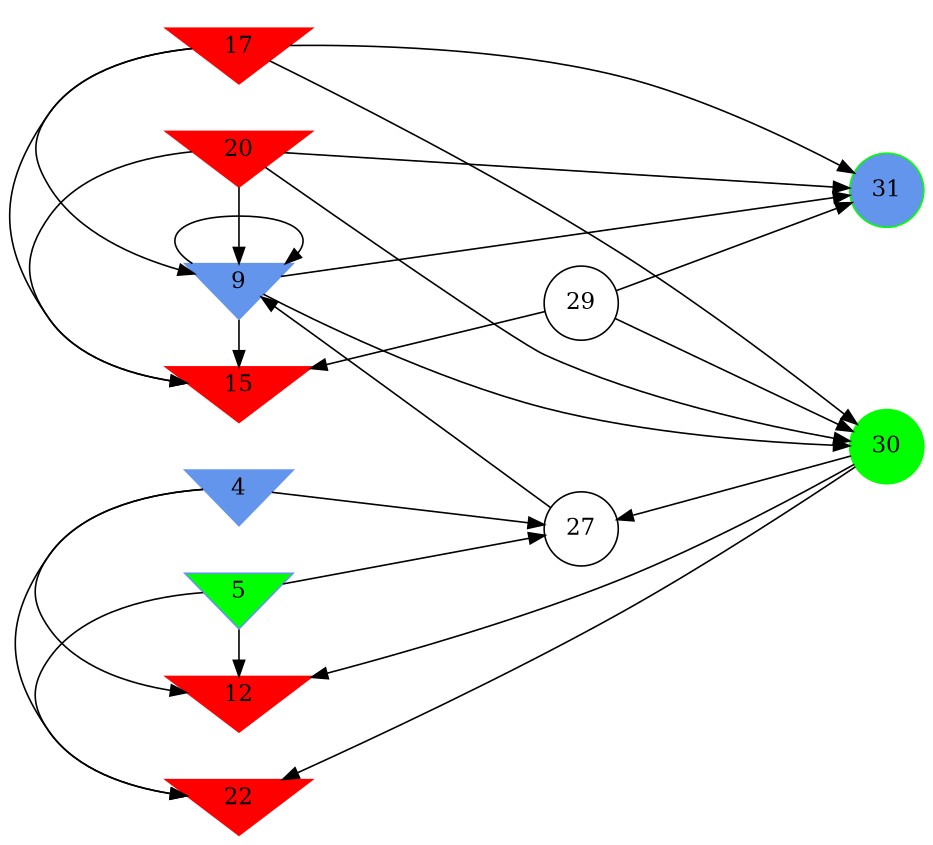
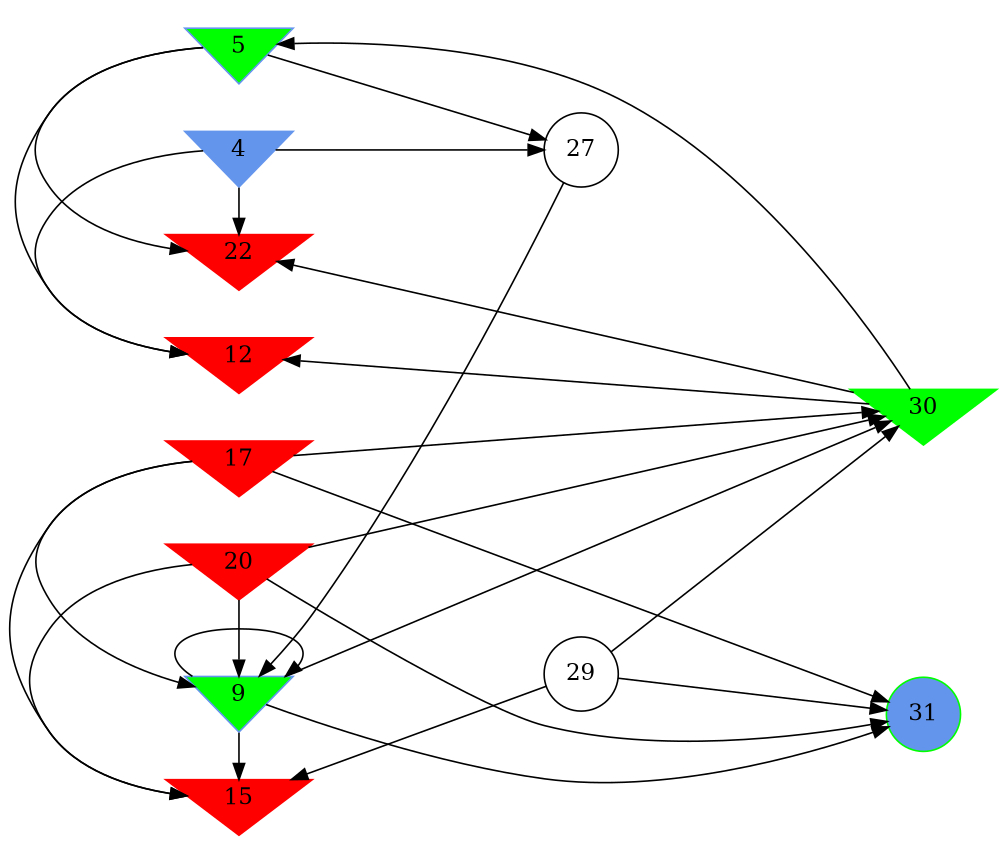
node "9": fillcolor cornflowerblue -> green
node "30": shape circle -> invtriangle
edge "30" -> "27": now "30" -> "5"
